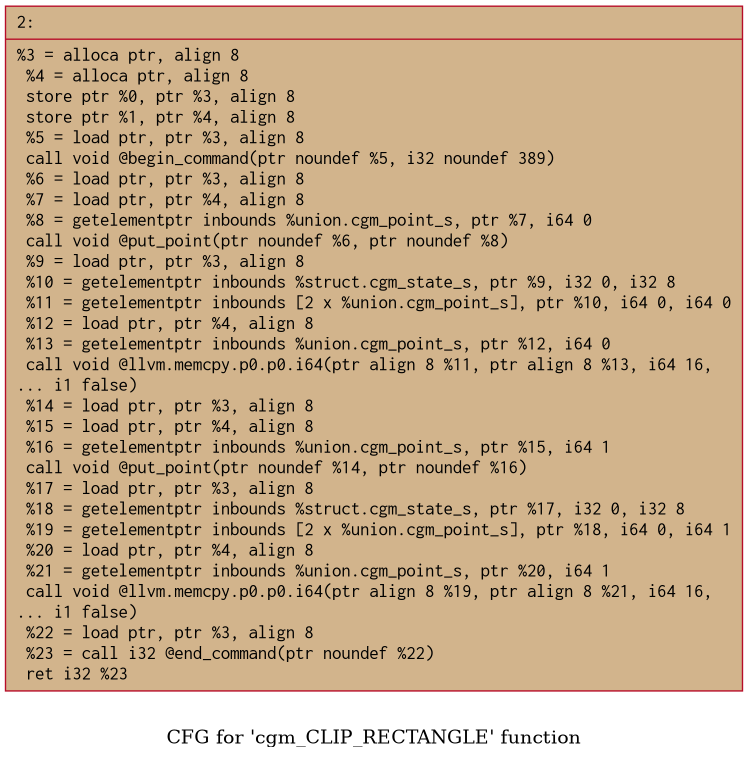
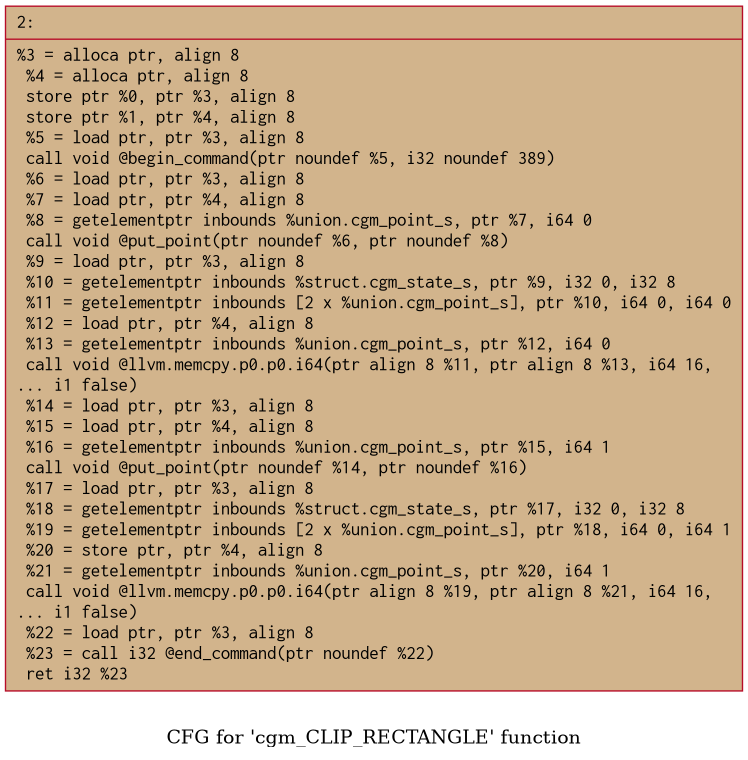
node "2:": text "%20 = load ptr, ptr %4, align 8" -> "%20 = store ptr, ptr %4, align 8"
